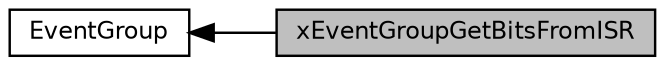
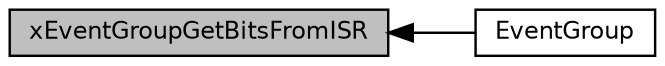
edge "xEventGroupGetBitsFromISR" -> "EventGroup": reversed
